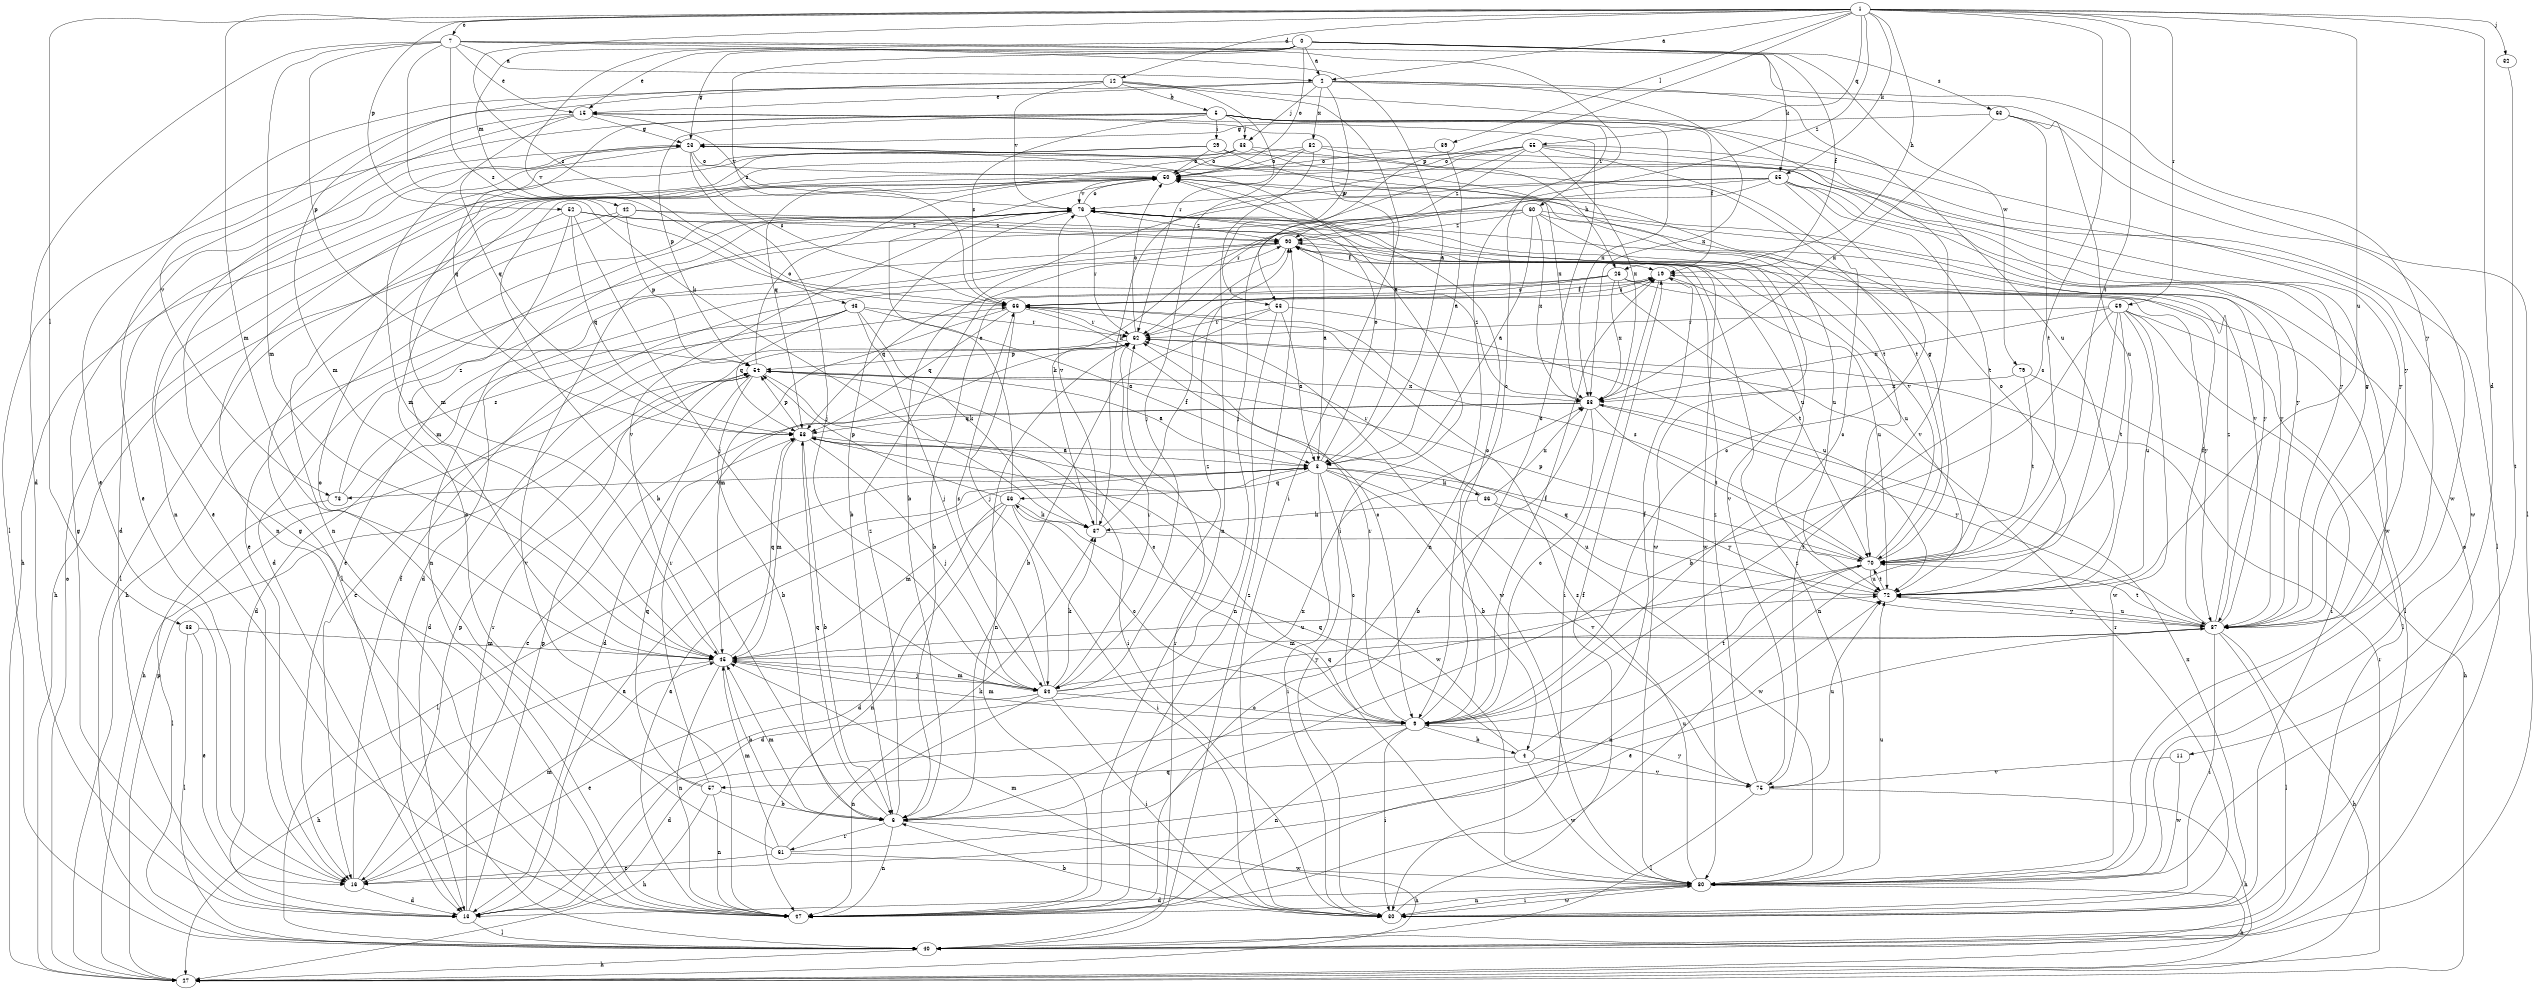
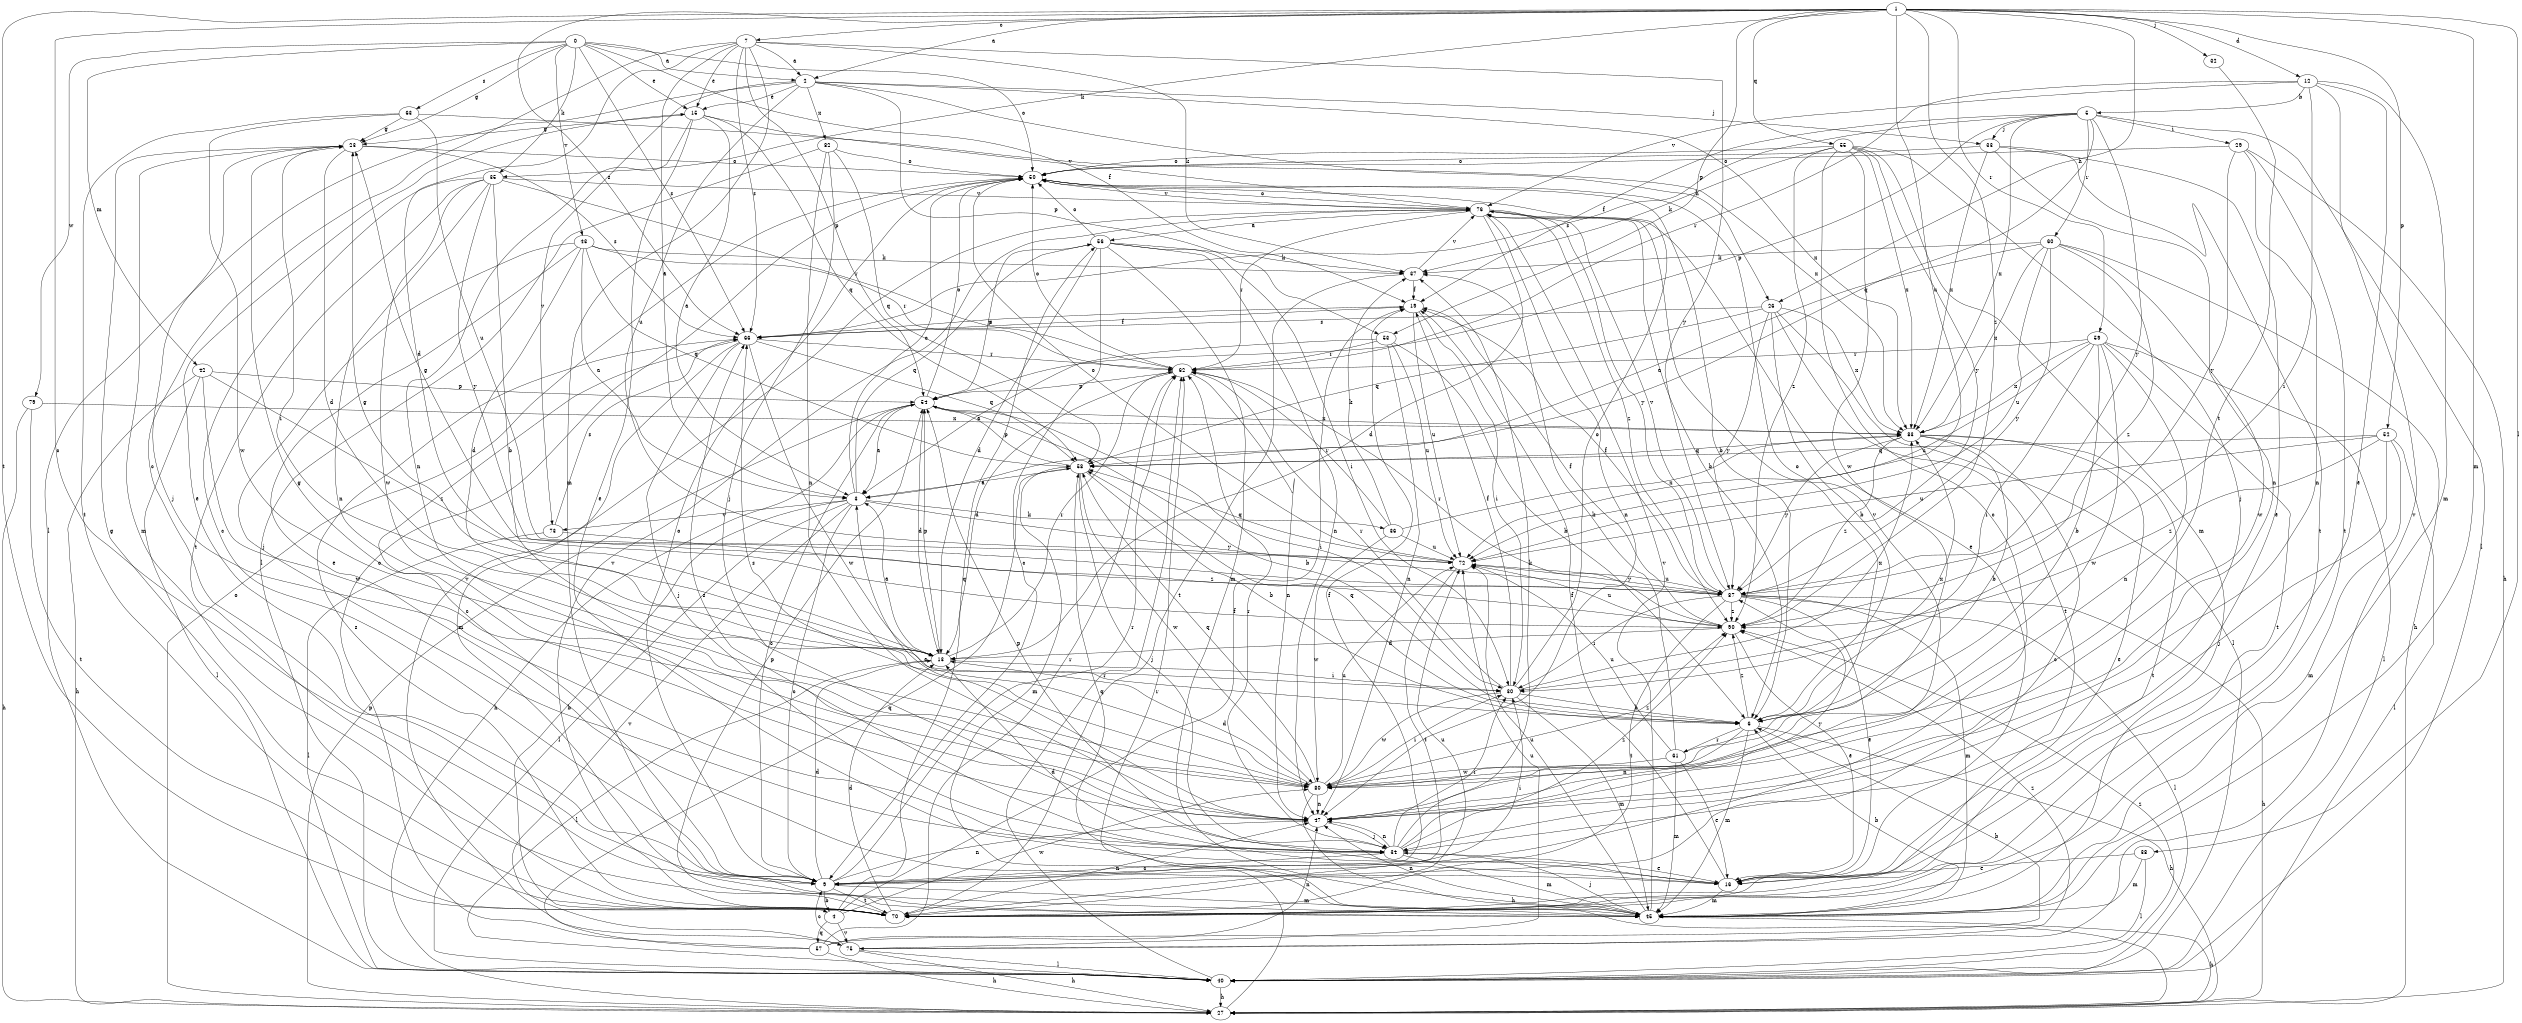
node "39": removed
edge "82" -> "26": now "2" -> "26"
edge "76" -> "3": now "76" -> "56"
edge "3" -> "30": now "13" -> "30"
edge "75" -> "9": label "y" -> "c"
node "11": removed
edge "47" -> "34": added, label "j"
